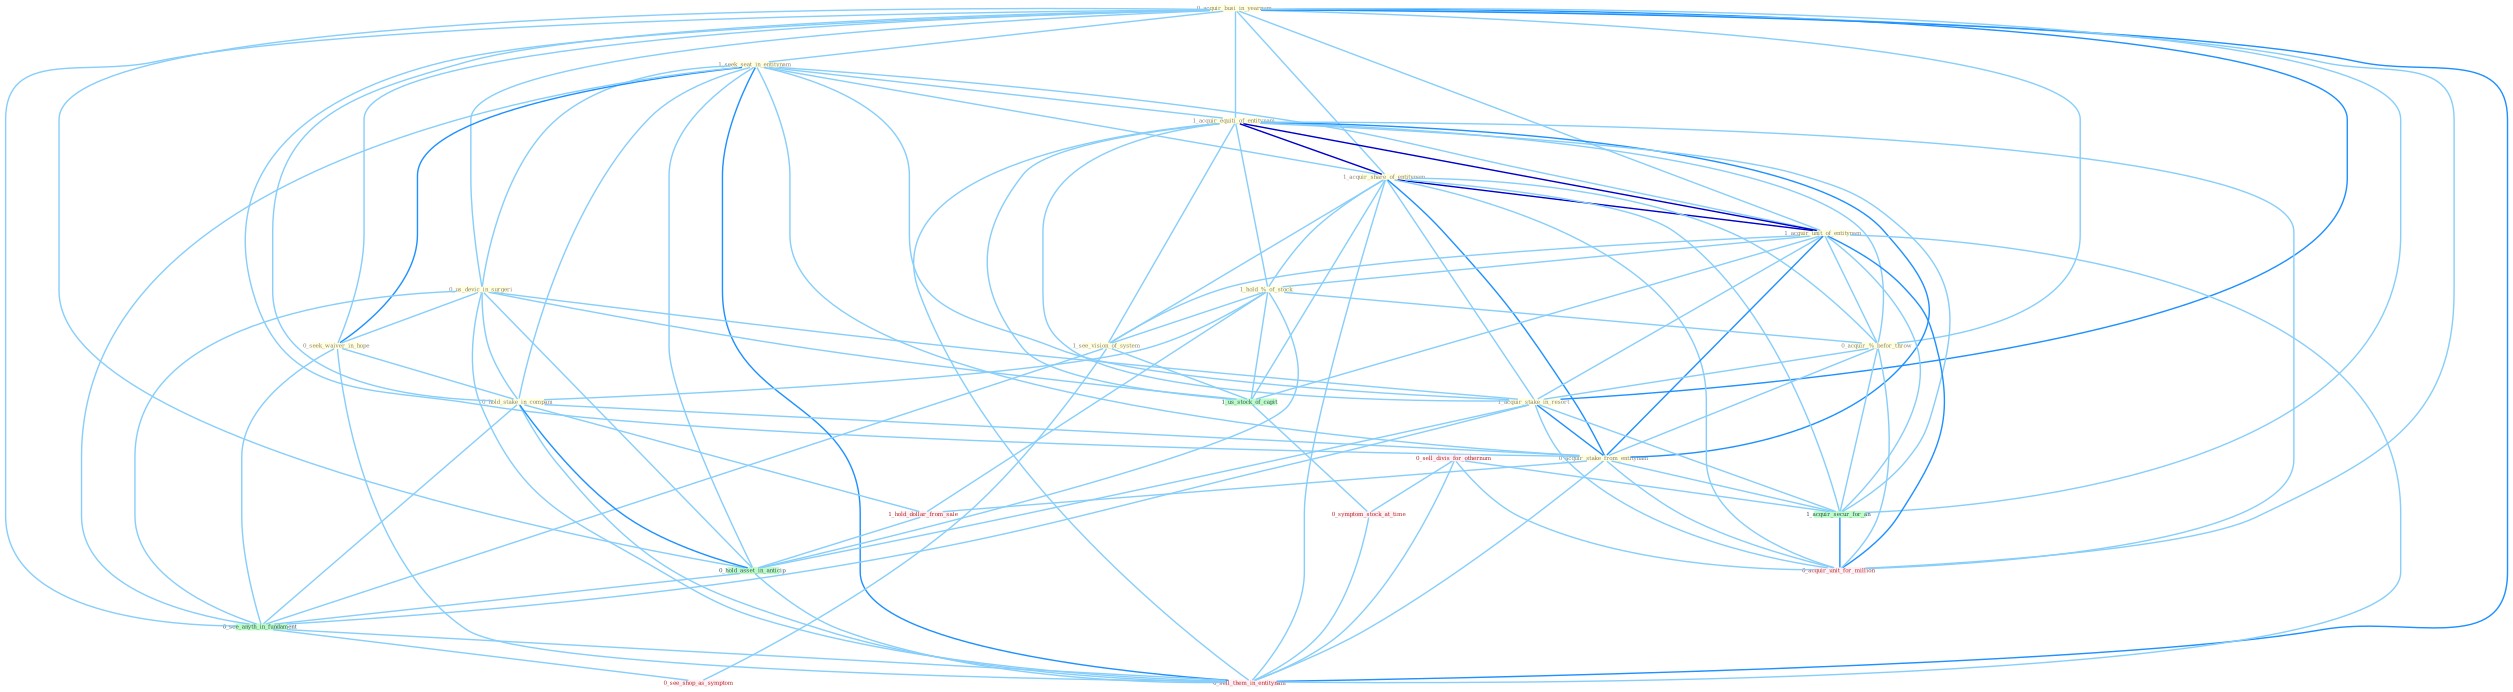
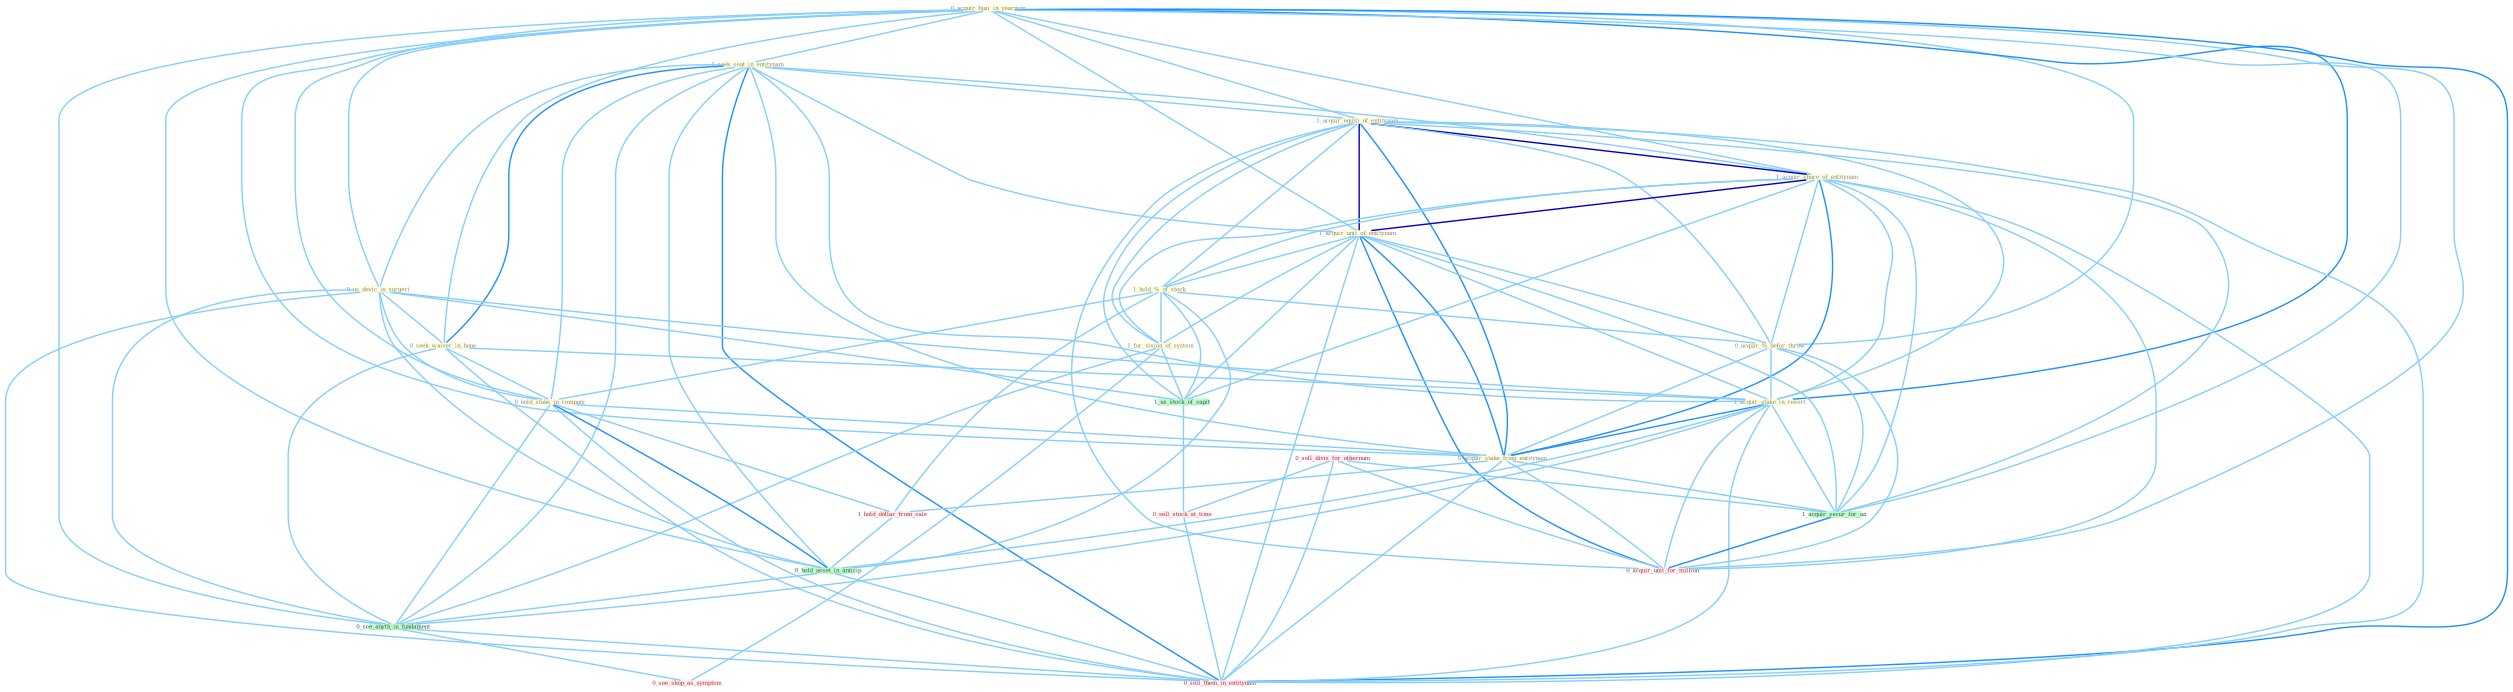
node "1_see_vision_of_system": label "1_see_vision_of_system" -> "1_for_vision_of_system"
edge "0_seek_waiver_in_hope" -- "1_acquir_stake_in_resort": added
node "0_symptom_stock_at_time": label "0_symptom_stock_at_time" -> "0_sell_stock_at_time"
edge "1_acquir_stake_in_resort" -- "0_sell_them_in_entitynam": added
